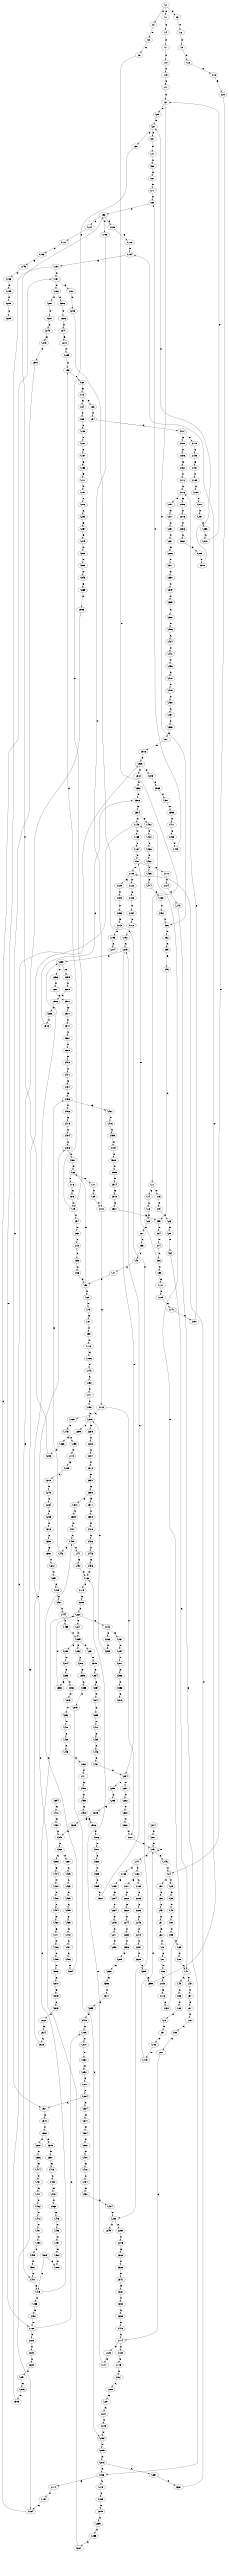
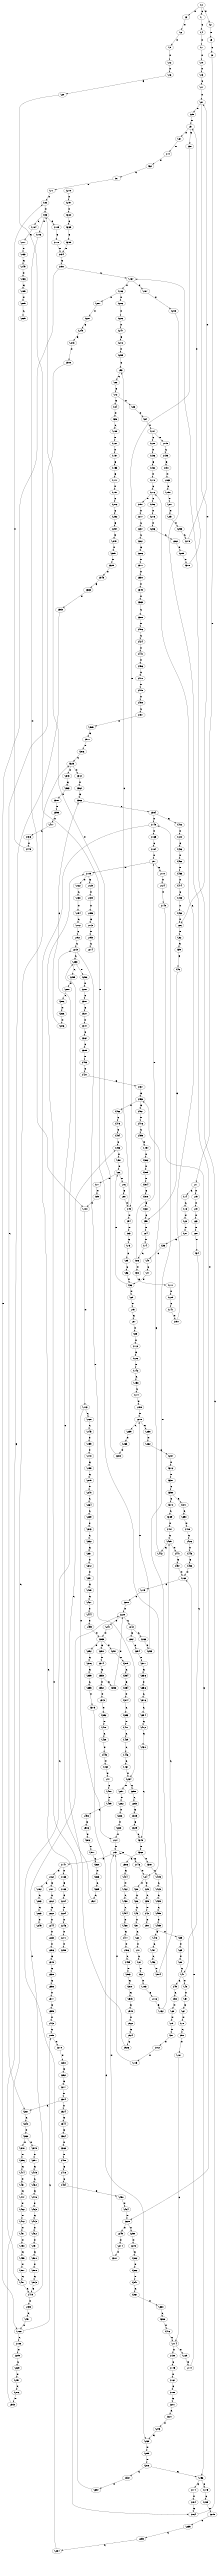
edge "S376" -> "S394": added, label "C"
edge "S245" -> "S270": removed, label "T"
edge "S249" -> "S274": added, label "A"
edge "S513" -> "S508": reversed
